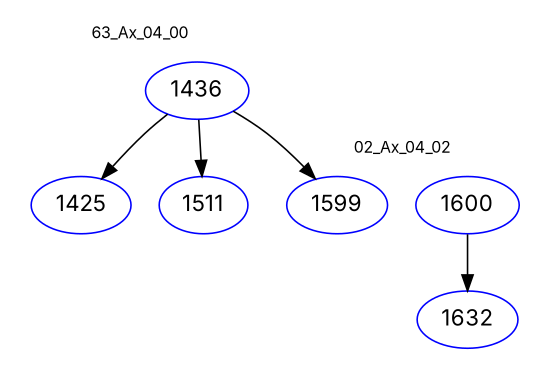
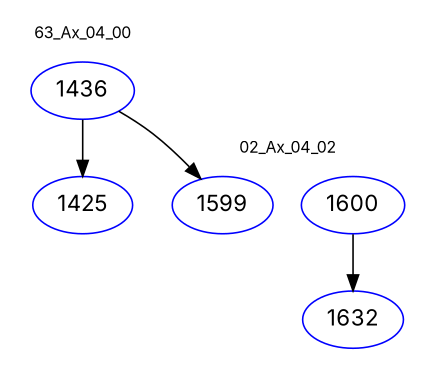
node "1511": removed
